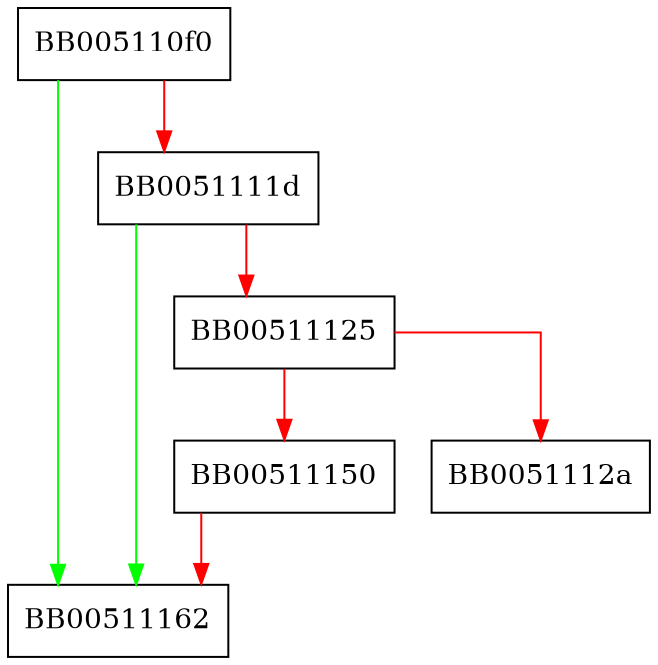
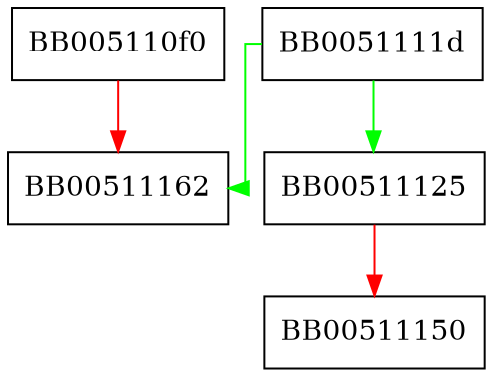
edge "BB005110f0" -> "BB0051111d": removed
edge "BB0051111d" -> "BB00511125": color red -> green
edge "BB005110f0" -> "BB00511162": color green -> red
node "BB0051112a": removed
edge "BB00511150" -> "BB00511162": removed
